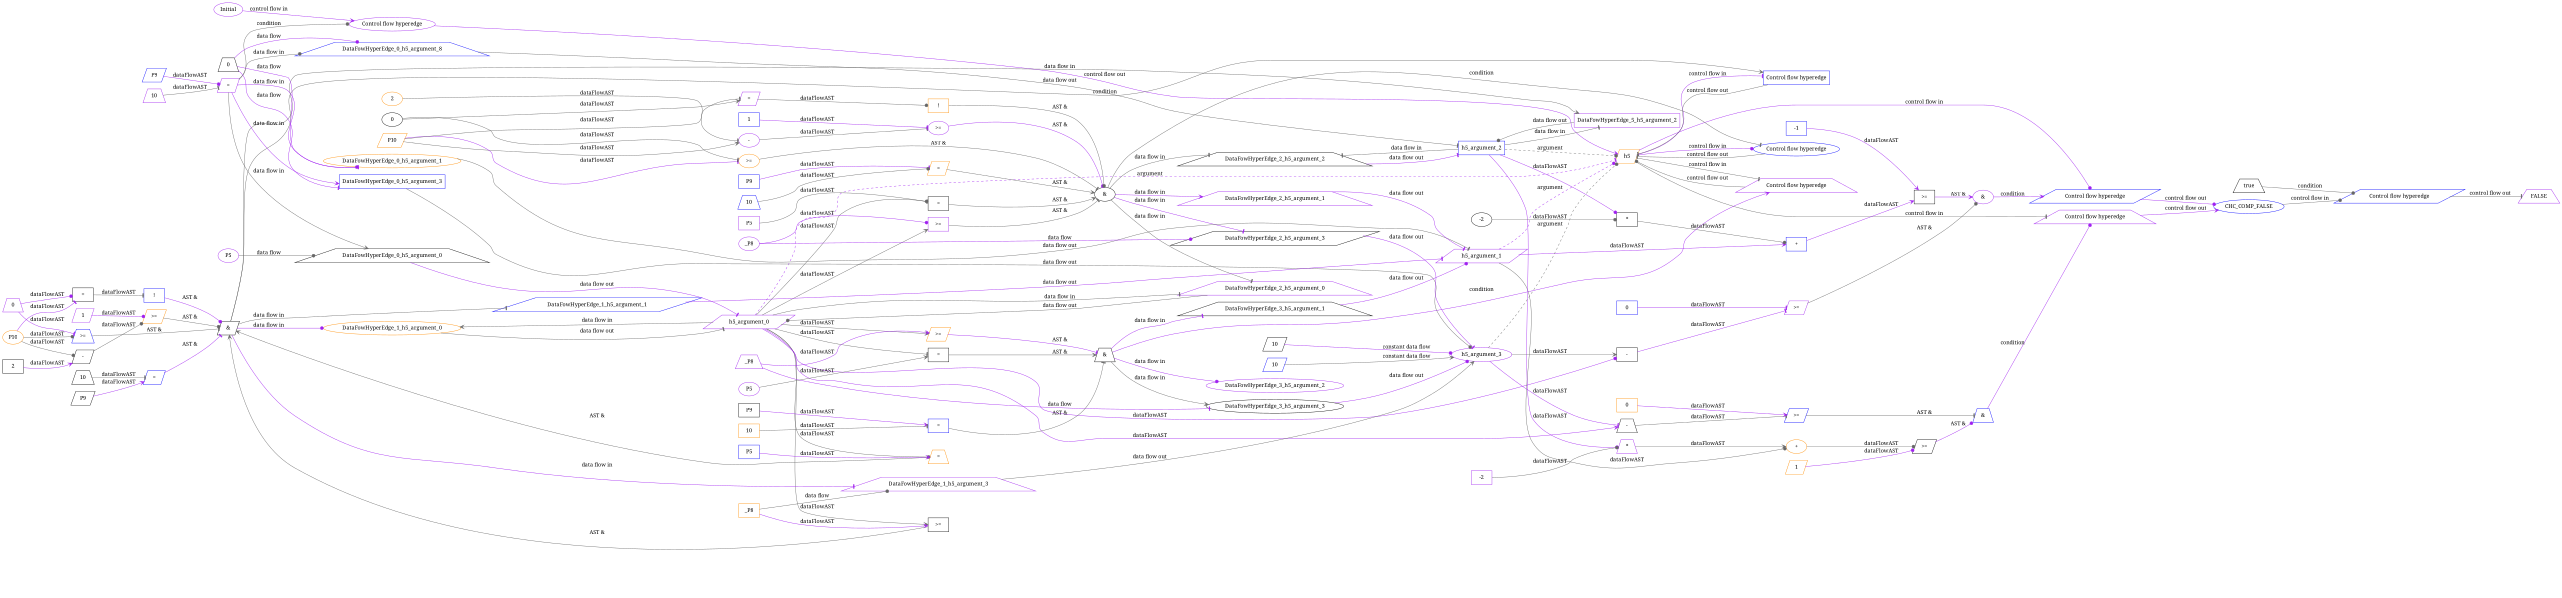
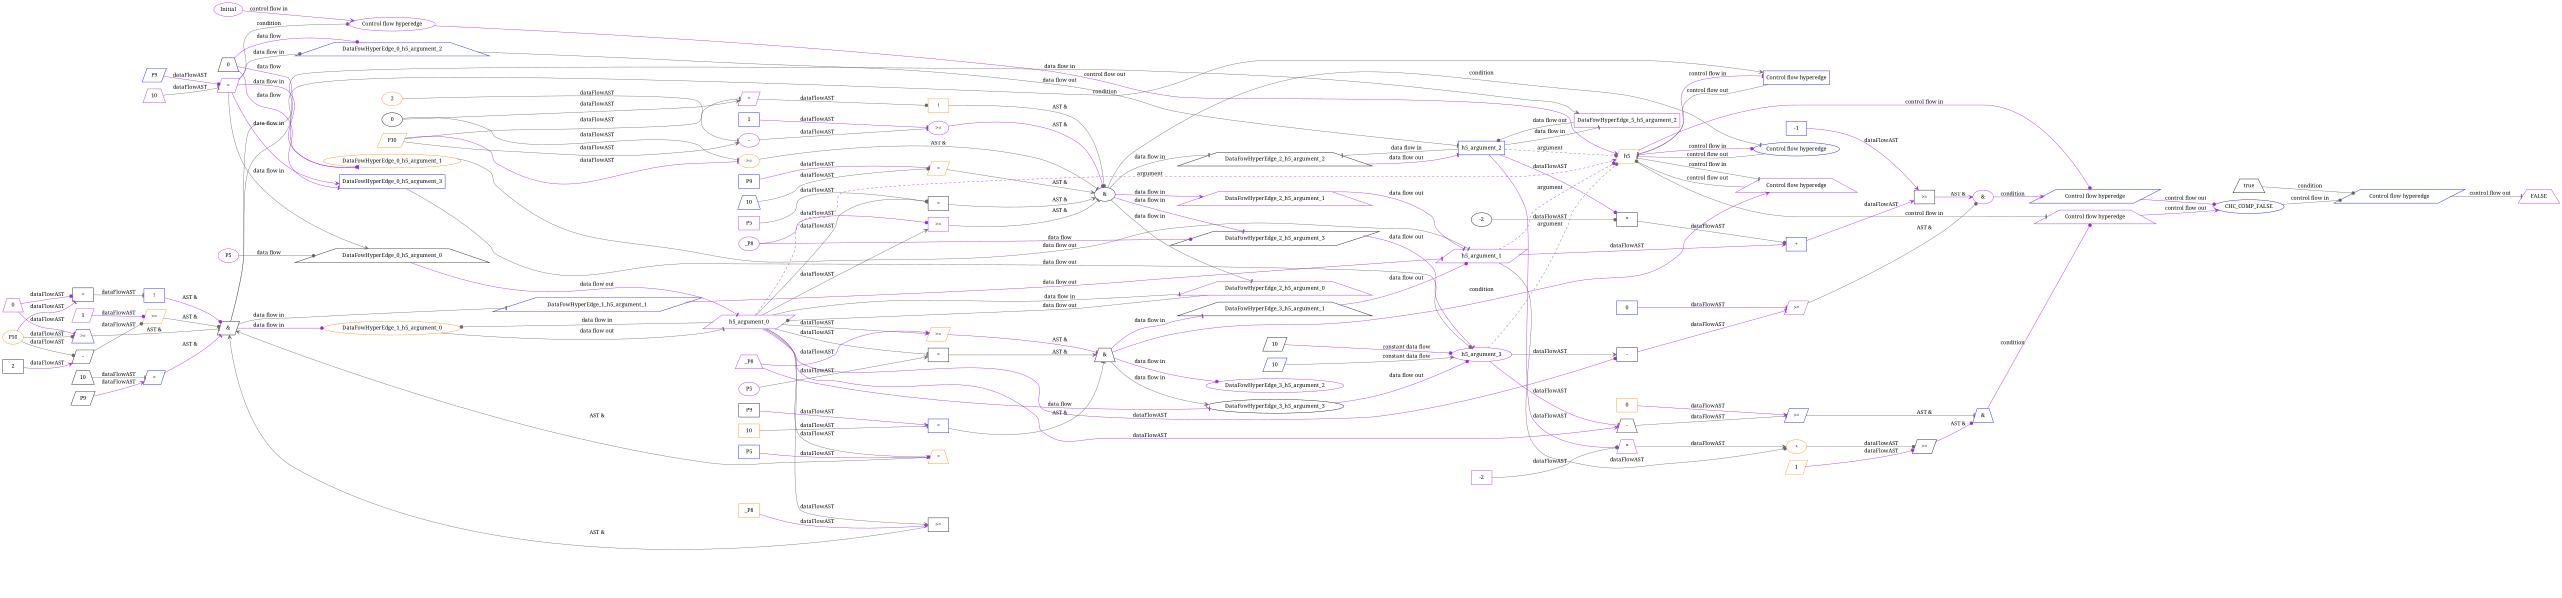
node "DataFowHyperEdge_0_h5_argument_8": label "DataFowHyperEdge_0_h5_argument_8" -> "DataFowHyperEdge_0_h5_argument_2"
edge "h5_argument_0" -> "h5": arrowhead tee -> vee
edge "h5_argument_0" -> "DataFowHyperEdge_1_h5_argument_0": arrowhead vee -> dot
node "DataFowHyperEdge_1_h5_argument_3": removed
